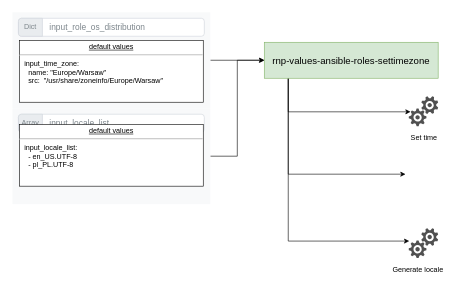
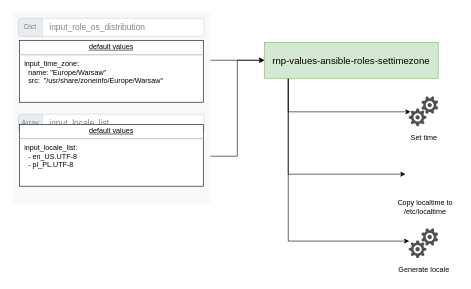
node "Copy localtime to /etc/localtime": added
node "Generate locale": moved (418, 270) -> (424, 270)
